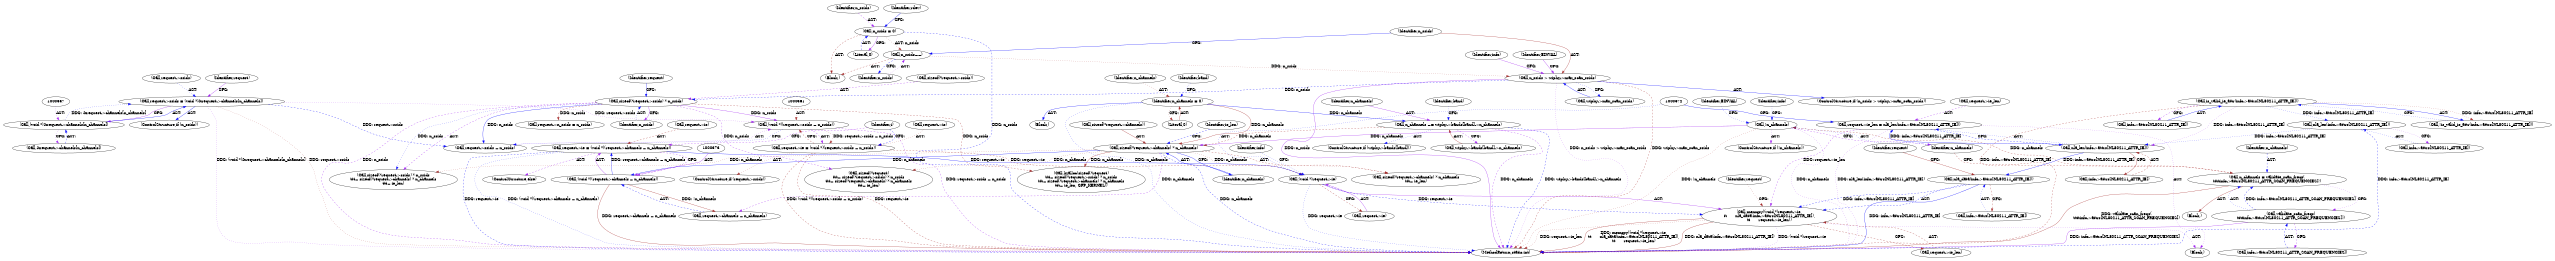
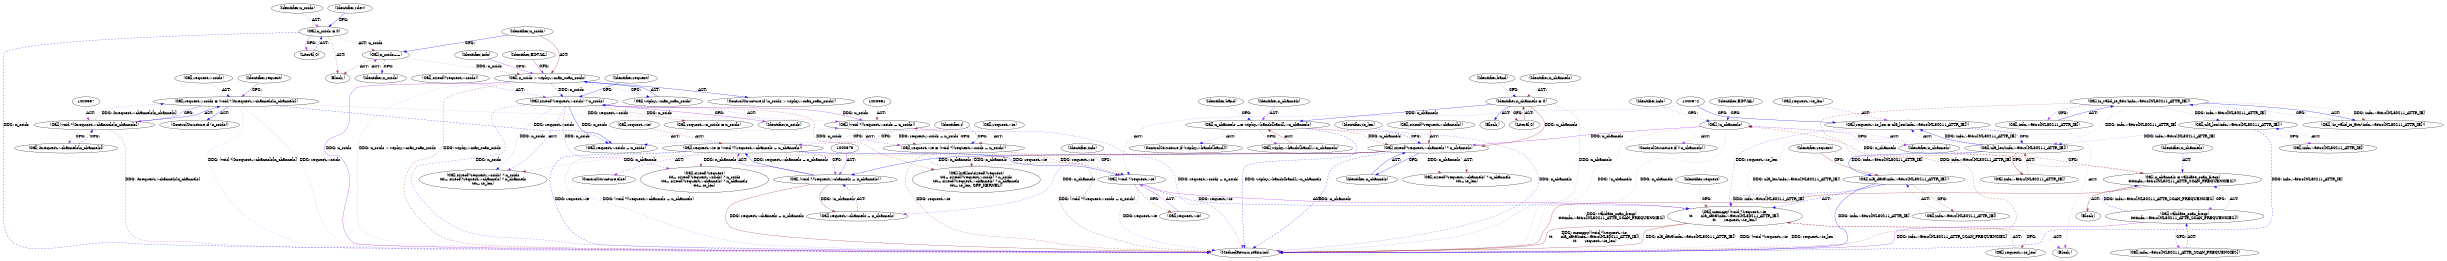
edge "(Call,&request->channels[n_channels])" -> "(Call,(void *)&request->channels[n_channels])": label "AST: " -> "CFG: "
node "(ControlStructure,if (request->ssids))": removed
edge "(Call,(void *)&request->channels[n_channels])" -> "(MethodReturn,static int)": added, label "DDG: &request->channels[n_channels]"
